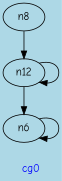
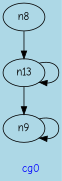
node "n12": label "n12" -> "n13"
node "n6": label "n6" -> "n9"
